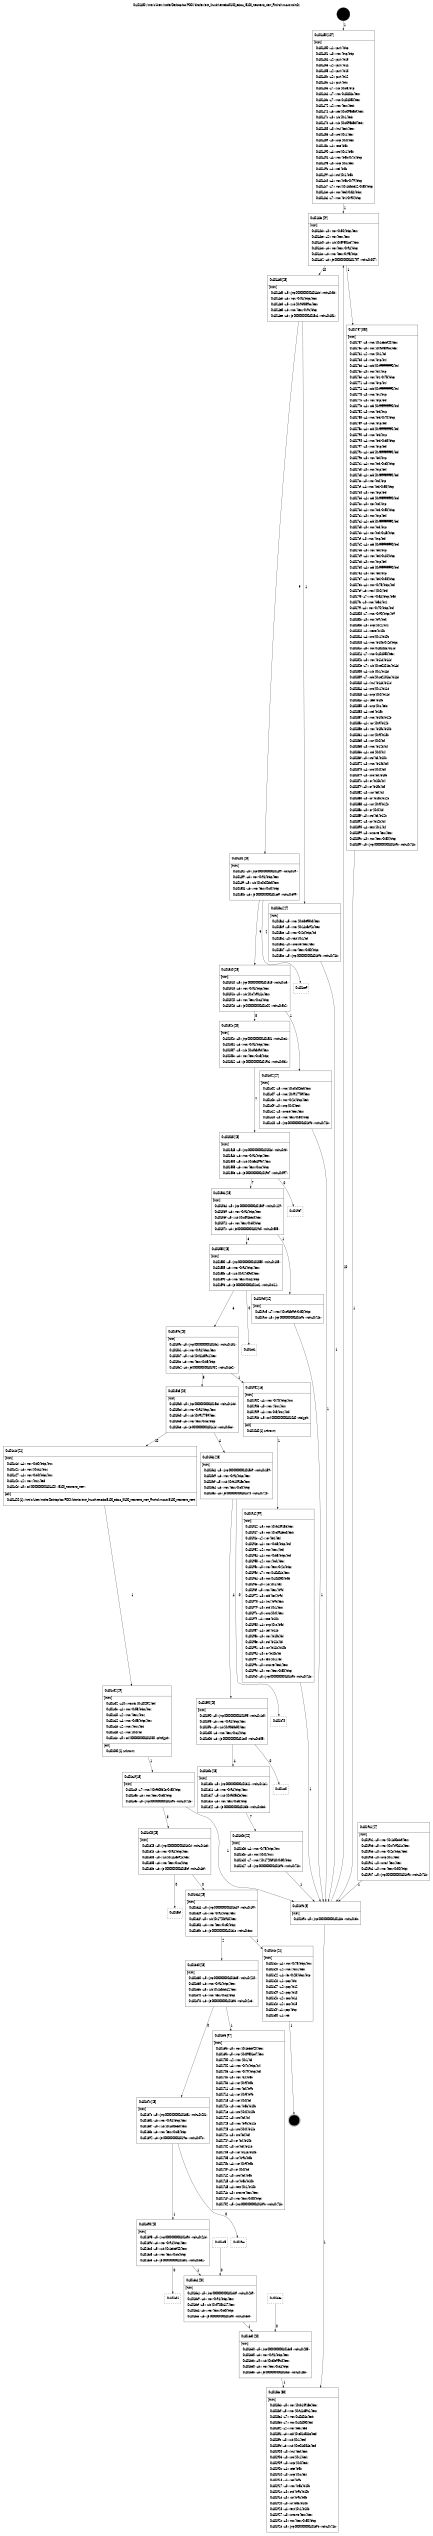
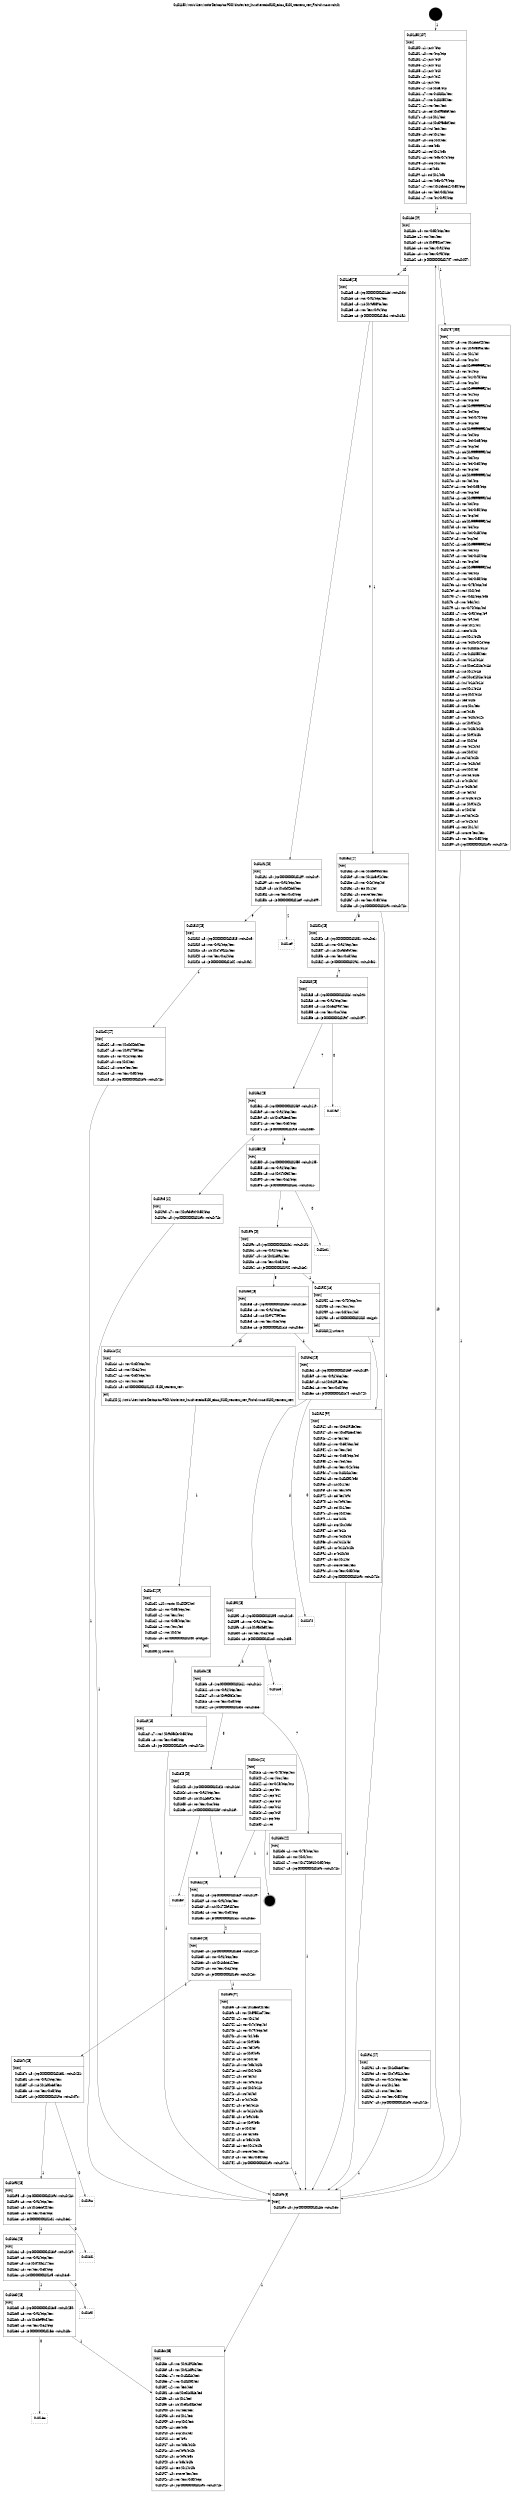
edge "0x401510 [28]" -> "0x40152c [28]": now "0x4018a4 [27]" -> "0x40152c [28]"
edge "0x401a4f [18]" -> "0x401628 [28]": now "0x40160c [28]" -> "0x401628 [28]"
edge "0x401644 [28]" -> "0x401b1c [21]": reversed
edge "0x401660 [28]" -> "0x40167c [28]": label " 0" -> " 1"
edge "0x4016f6 [97]" -> "0x401b9b [5]": added, label "1"
edge "0x401af5" -> "0x4016b4 [28]": reversed
edge "0x4016ec" -> "0x4016d0 [28]": reversed
